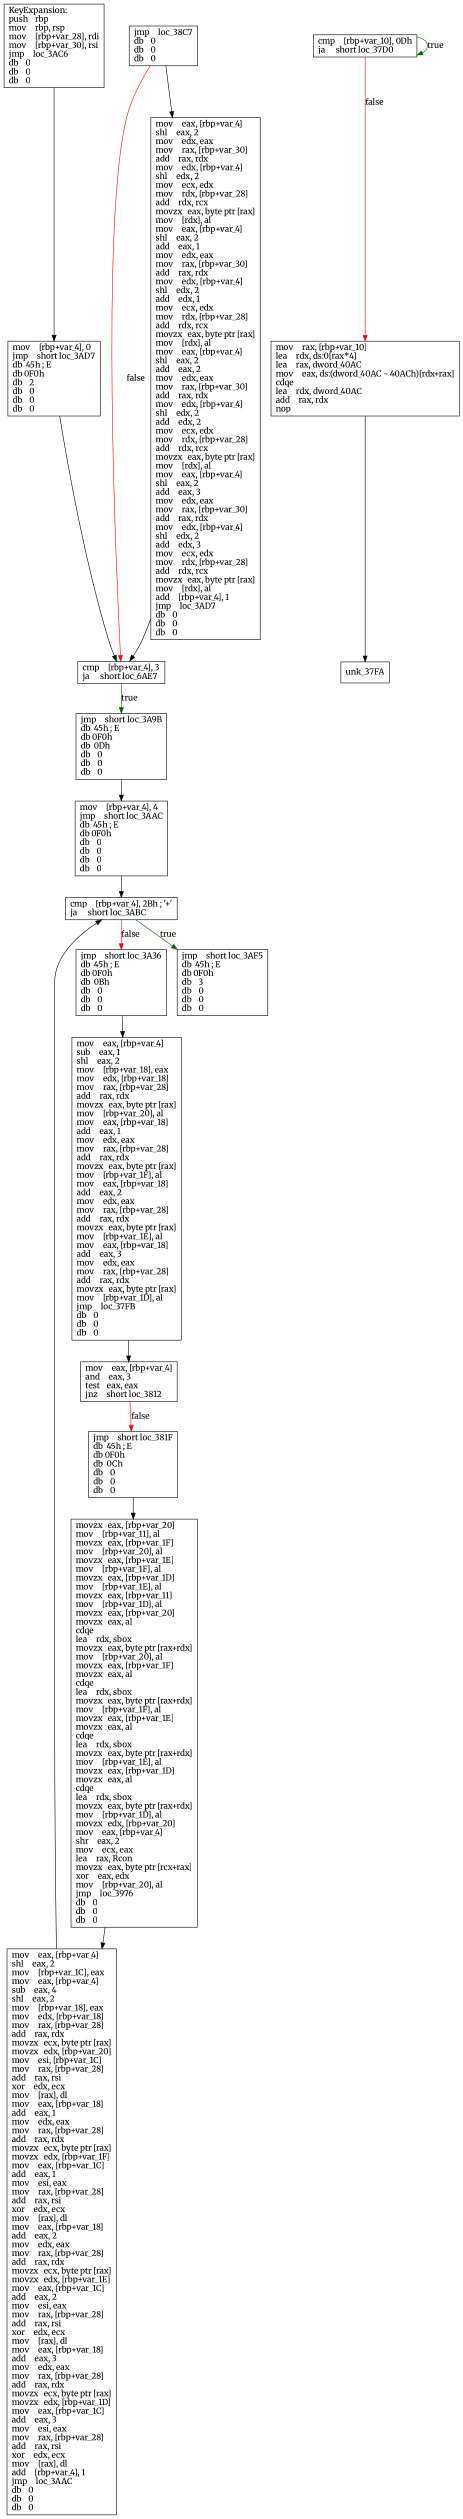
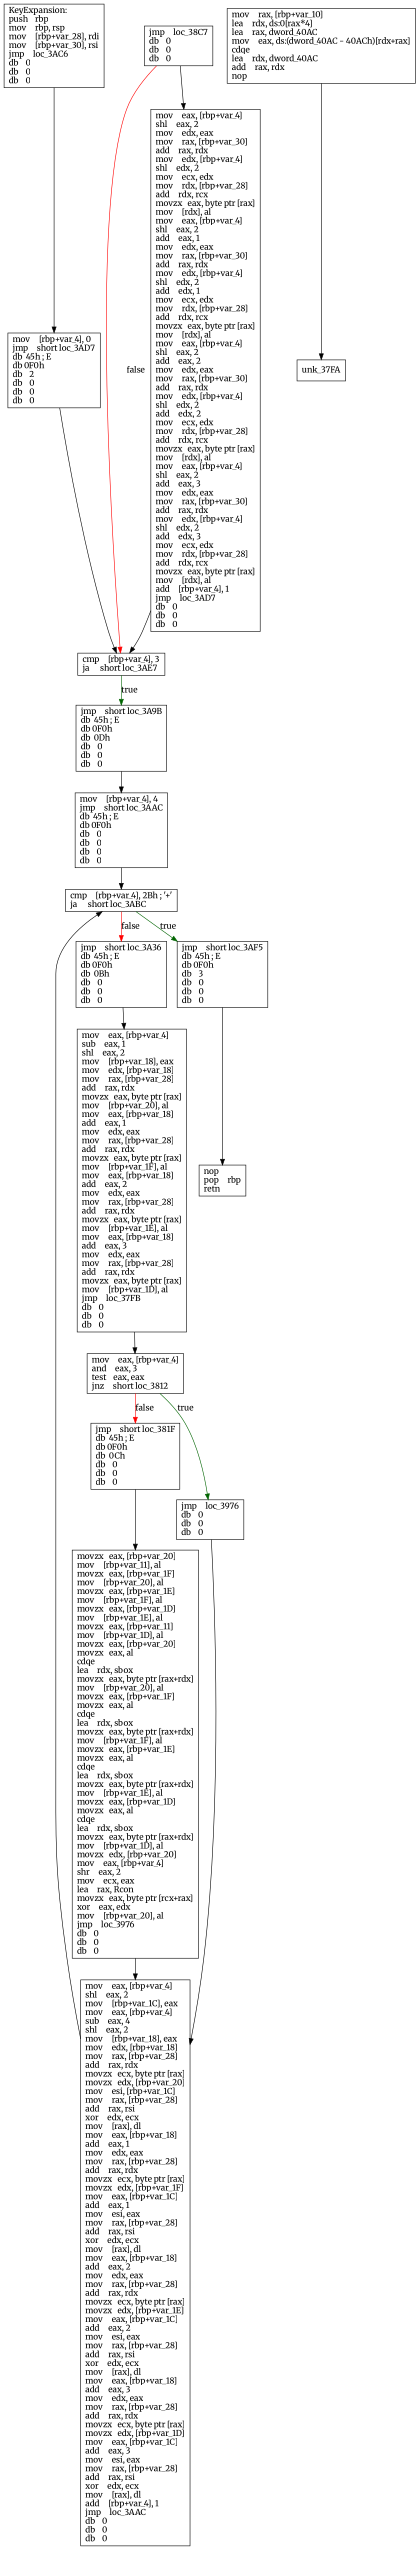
node "cmp     [rbp+var_10], 0Dh ja      short loc_37D0": removed
node "cmp     [rbp+var_4], 3 ja      short loc_6AE7": label "cmp     [rbp+var_4], 3 ja      short loc_6AE7" -> "cmp     [rbp+var_4], 3 ja      short loc_3AE7"
node "nop pop     rbp retn": added
node "jmp     loc_3976 db    0 db    0 db    0": added
